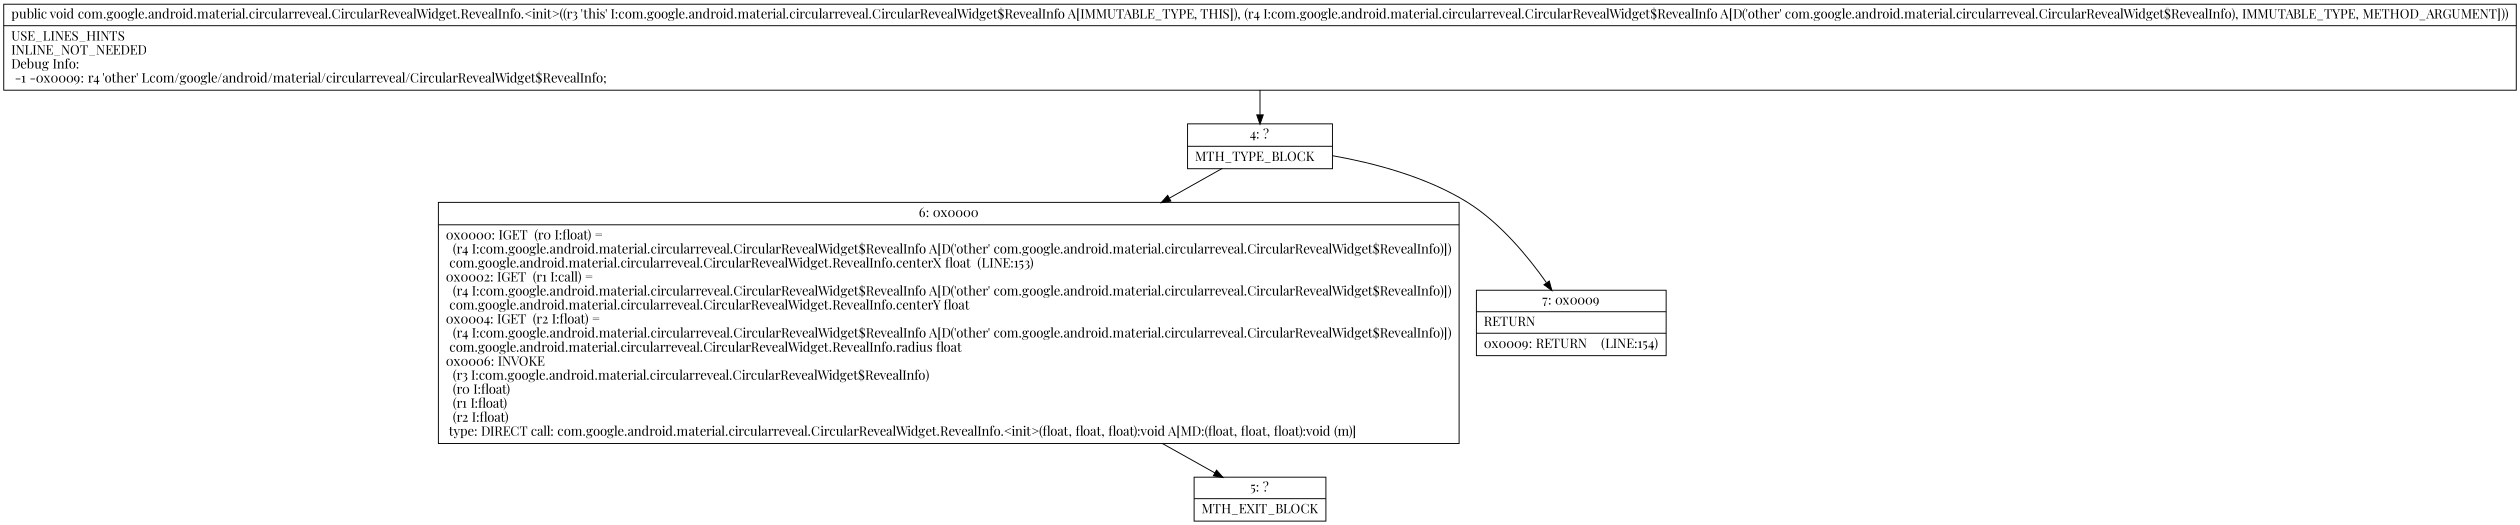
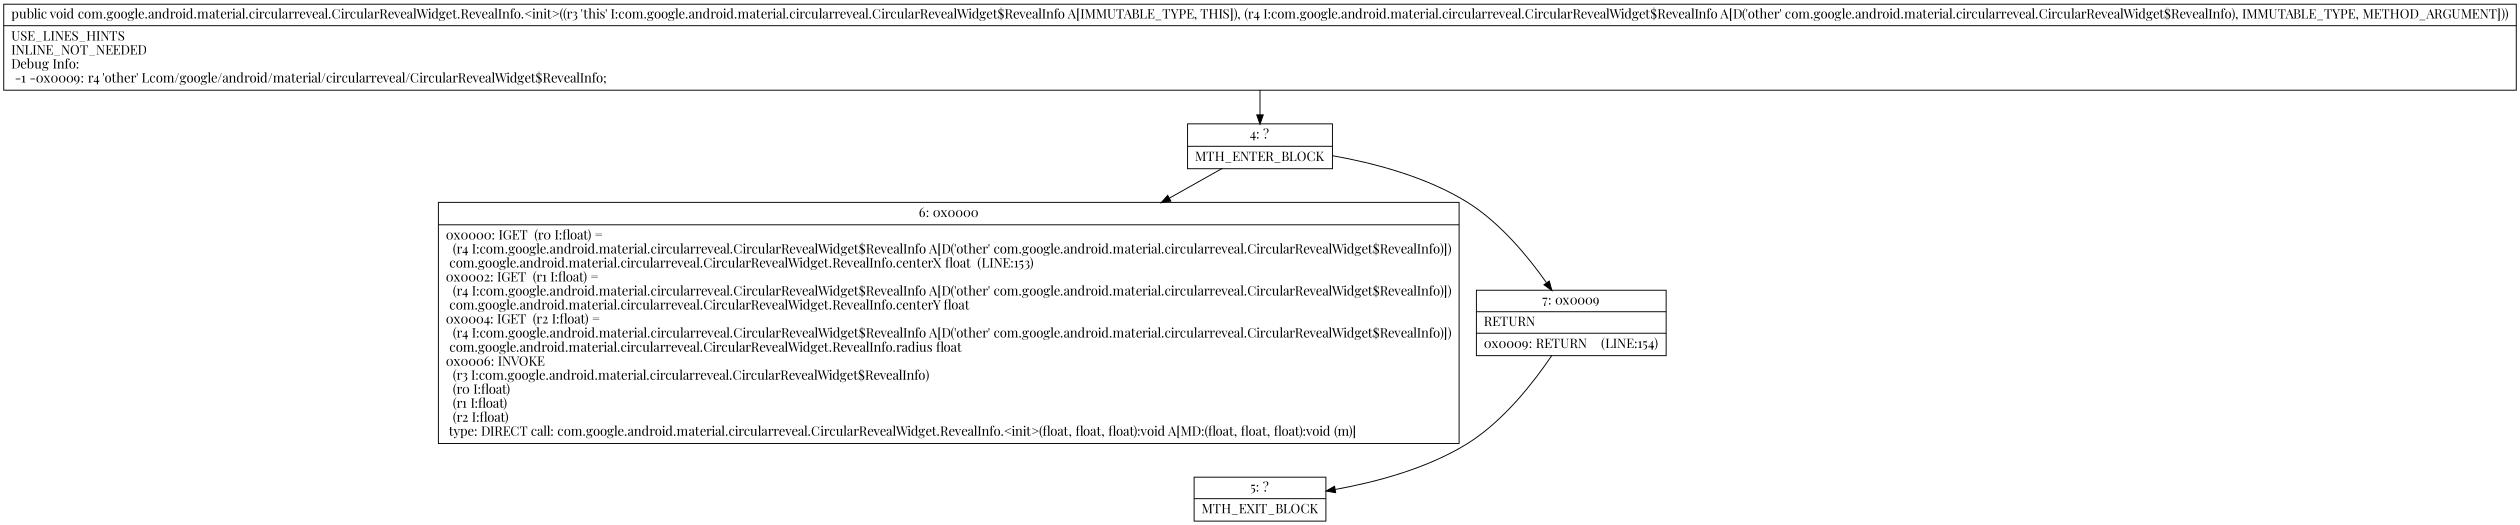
node "4: ?": text "MTH_TYPE_BLOCK" -> "MTH_ENTER_BLOCK"
node "6: 0x0000": text "0x0002: IGET  (r1 I:call) =" -> "0x0002: IGET  (r1 I:float) ="
edge "6: 0x0000" -> "5: ?": now "7: 0x0009" -> "5: ?"
